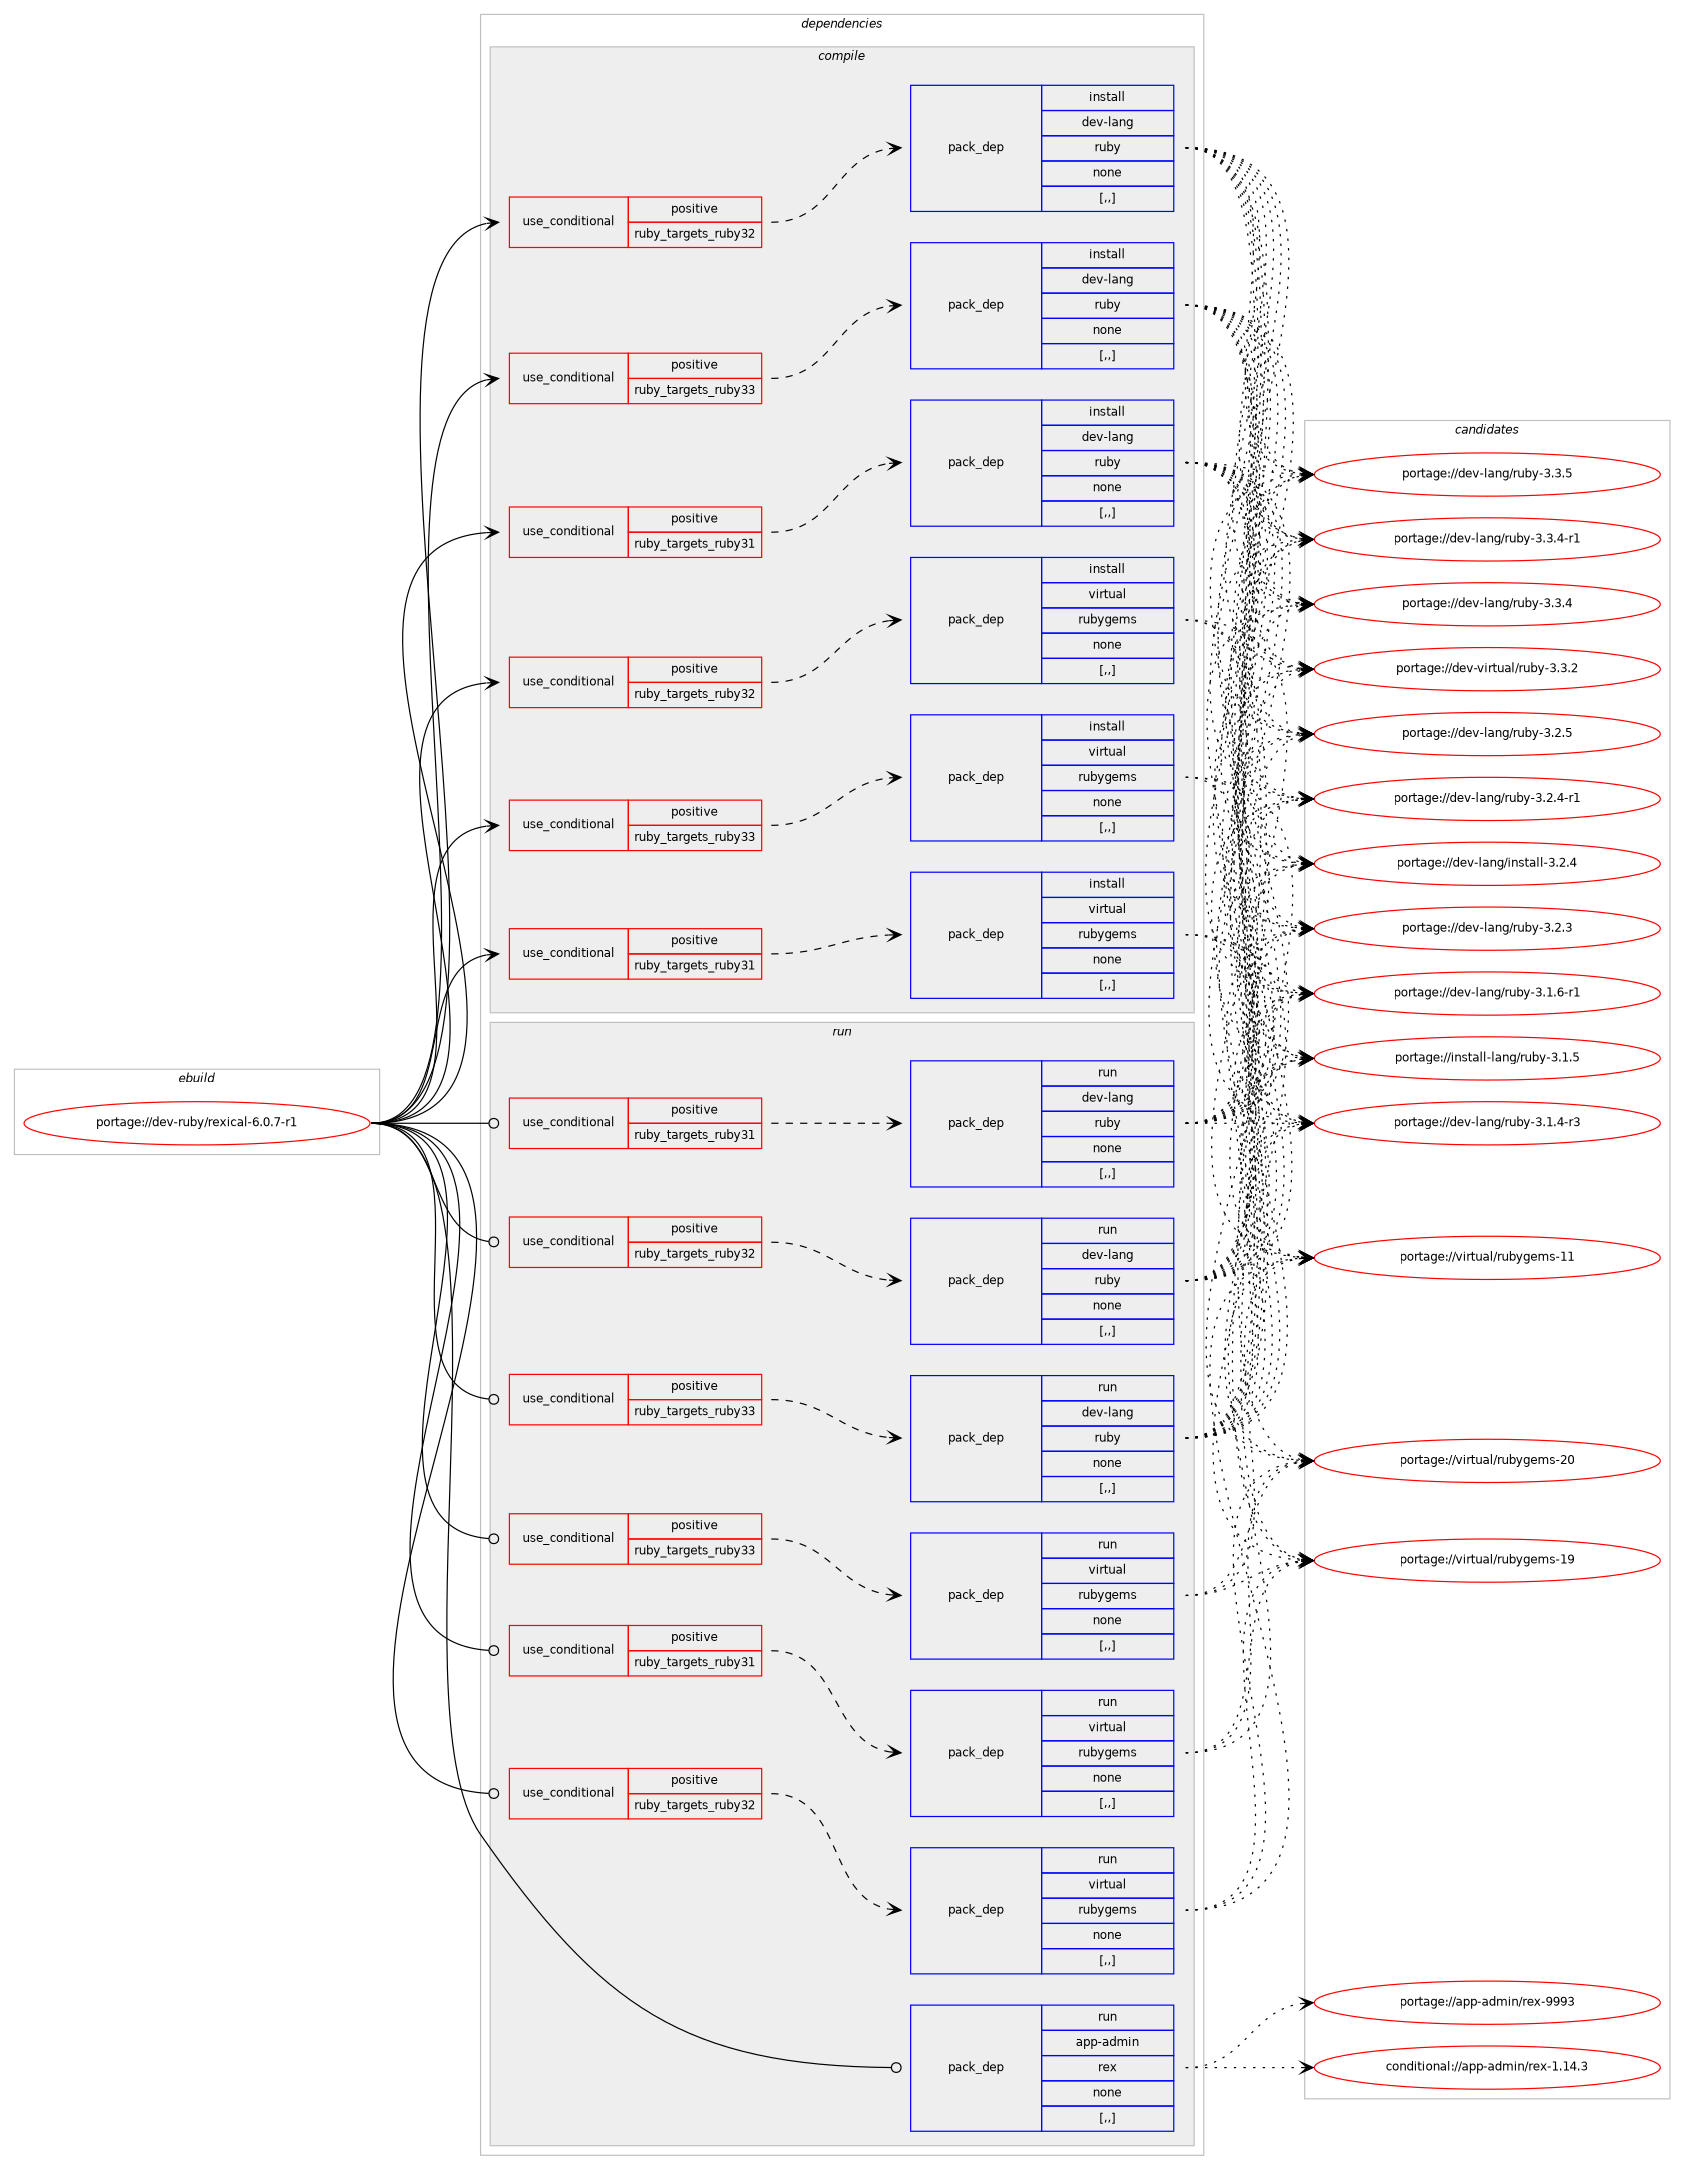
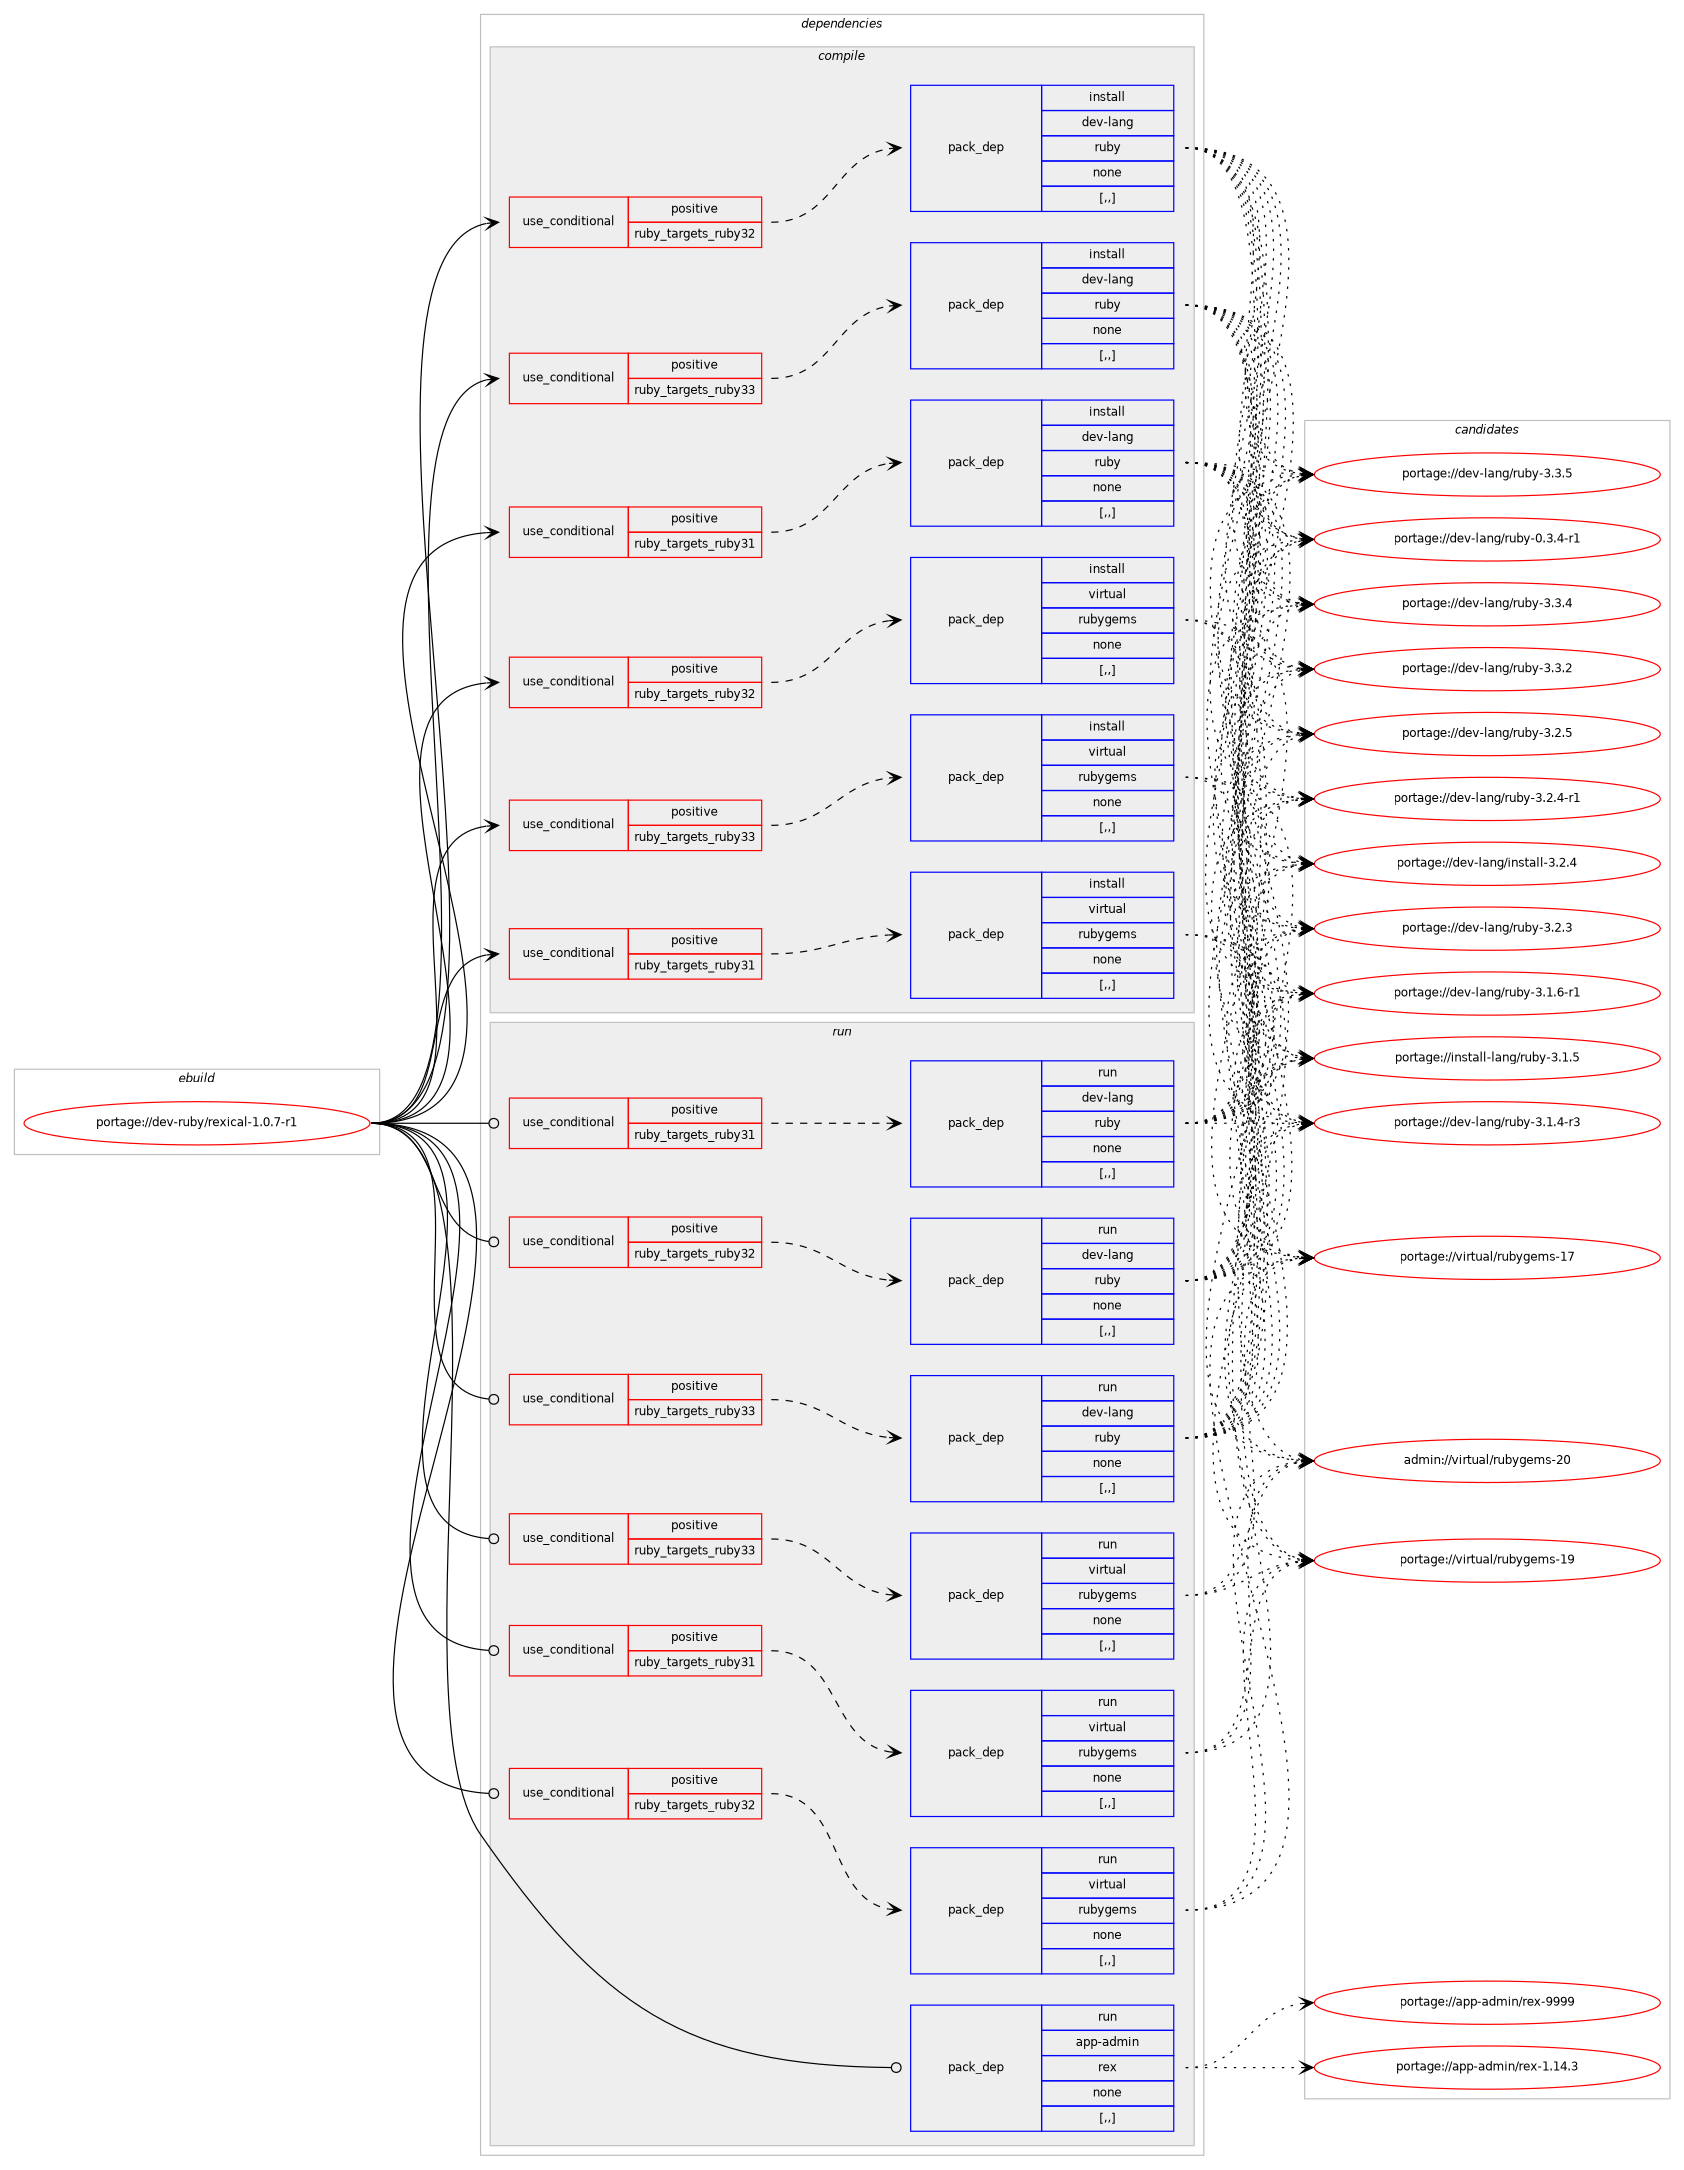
node "portage://dev-lang/ruby-3.3.4-r1": label "portage://dev-lang/ruby-3.3.4-r1" -> "portage://dev-lang/ruby-0.3.4-r1"
node "portage://dev-virtual/ruby-3.3.2": label "portage://dev-virtual/ruby-3.3.2" -> "portage://dev-lang/ruby-3.3.2"
node "portage://dev-ruby/rexical-6.0.7-r1": label "portage://dev-ruby/rexical-6.0.7-r1" -> "portage://dev-ruby/rexical-1.0.7-r1"
node "portage://virtual/rubygems-11": label "portage://virtual/rubygems-11" -> "portage://virtual/rubygems-17"
node "portage://virtual/rubygems-20": label "portage://virtual/rubygems-20" -> "admin://virtual/rubygems-20"
node "portage://app-admin/rex-9993": label "portage://app-admin/rex-9993" -> "portage://app-admin/rex-9999"
node "conditional://app-admin/rex-1.14.3": label "conditional://app-admin/rex-1.14.3" -> "portage://app-admin/rex-1.14.3"
